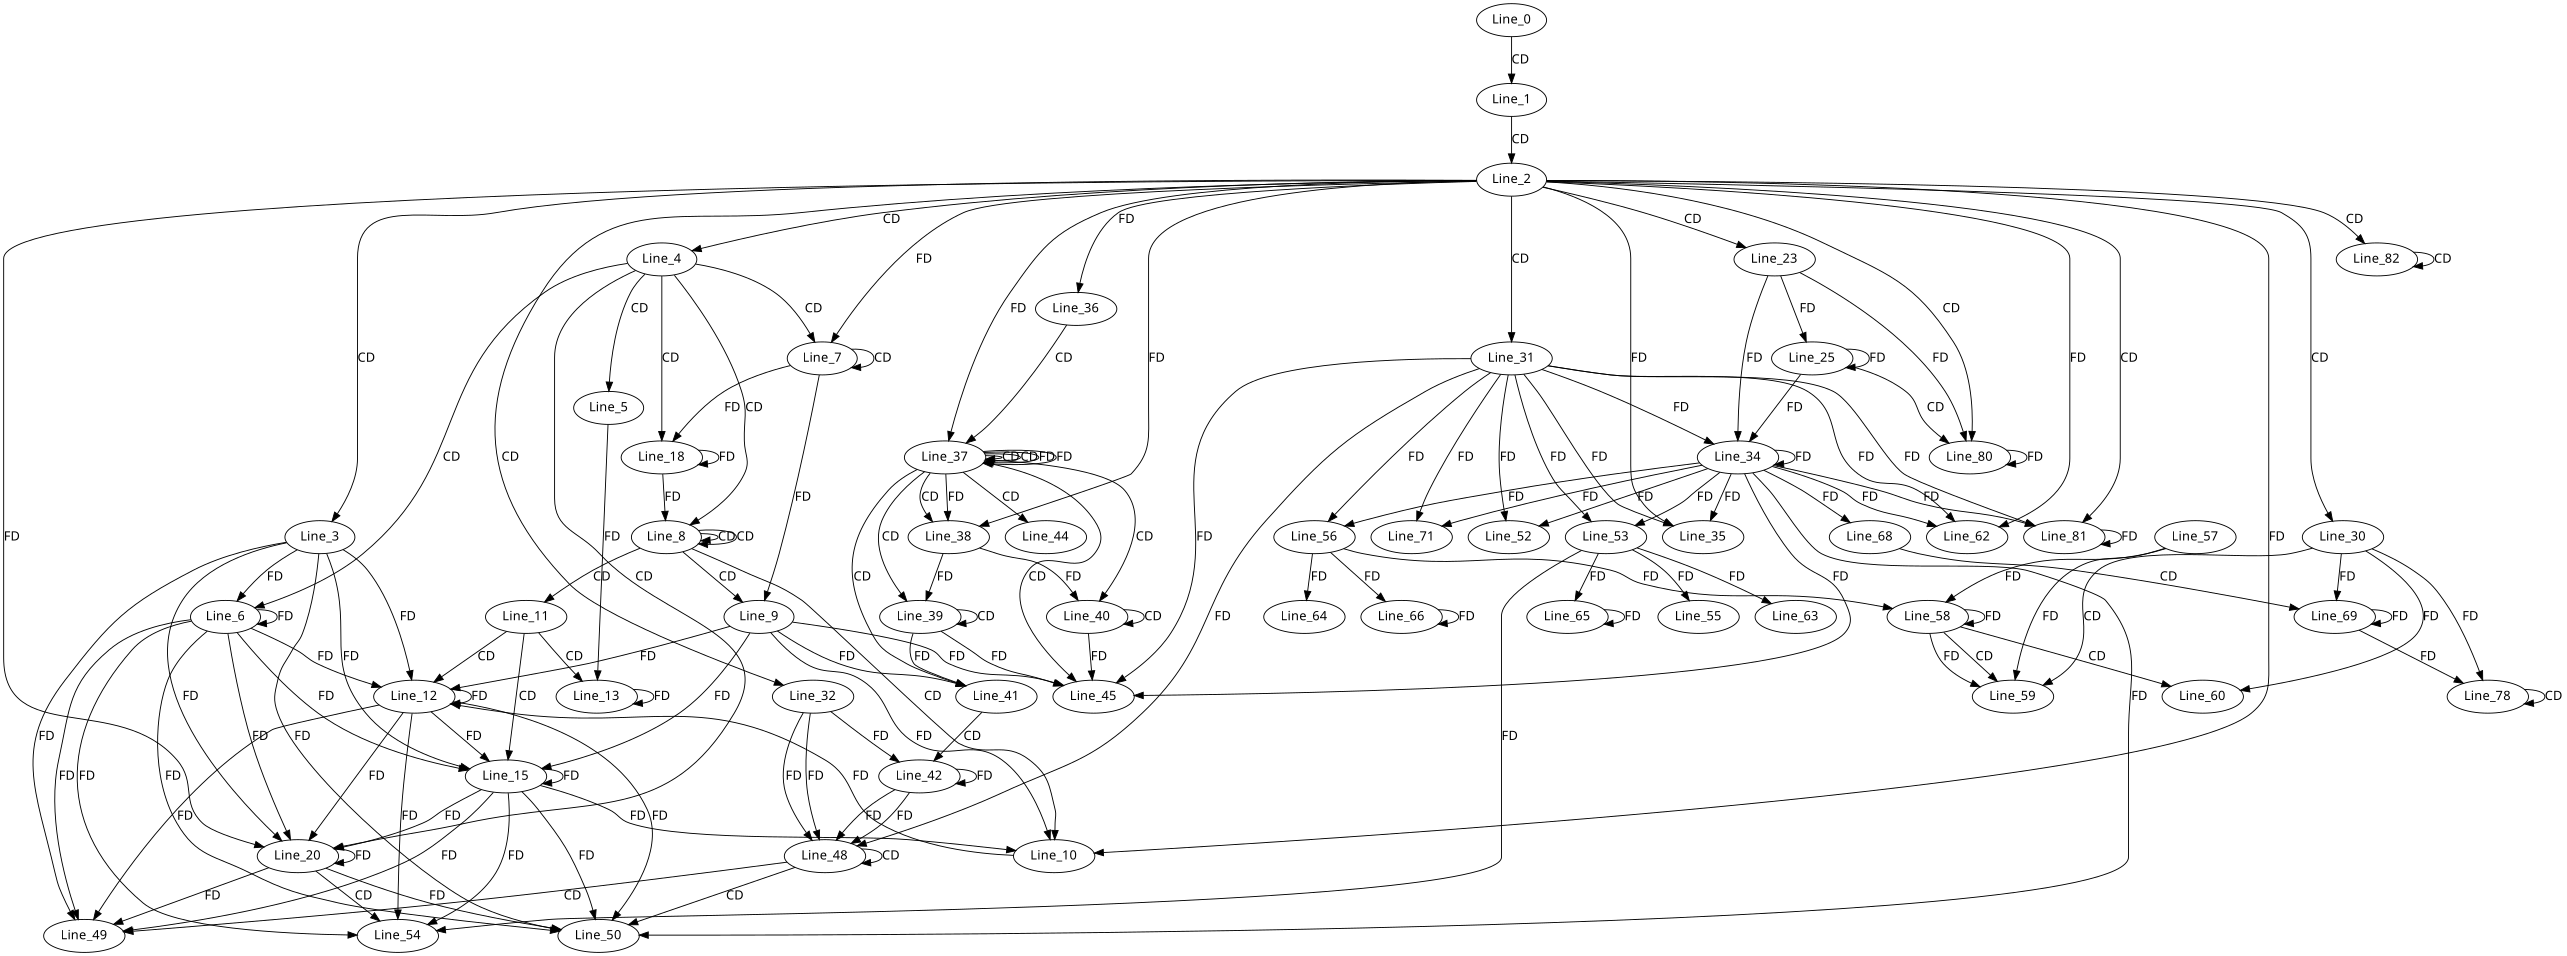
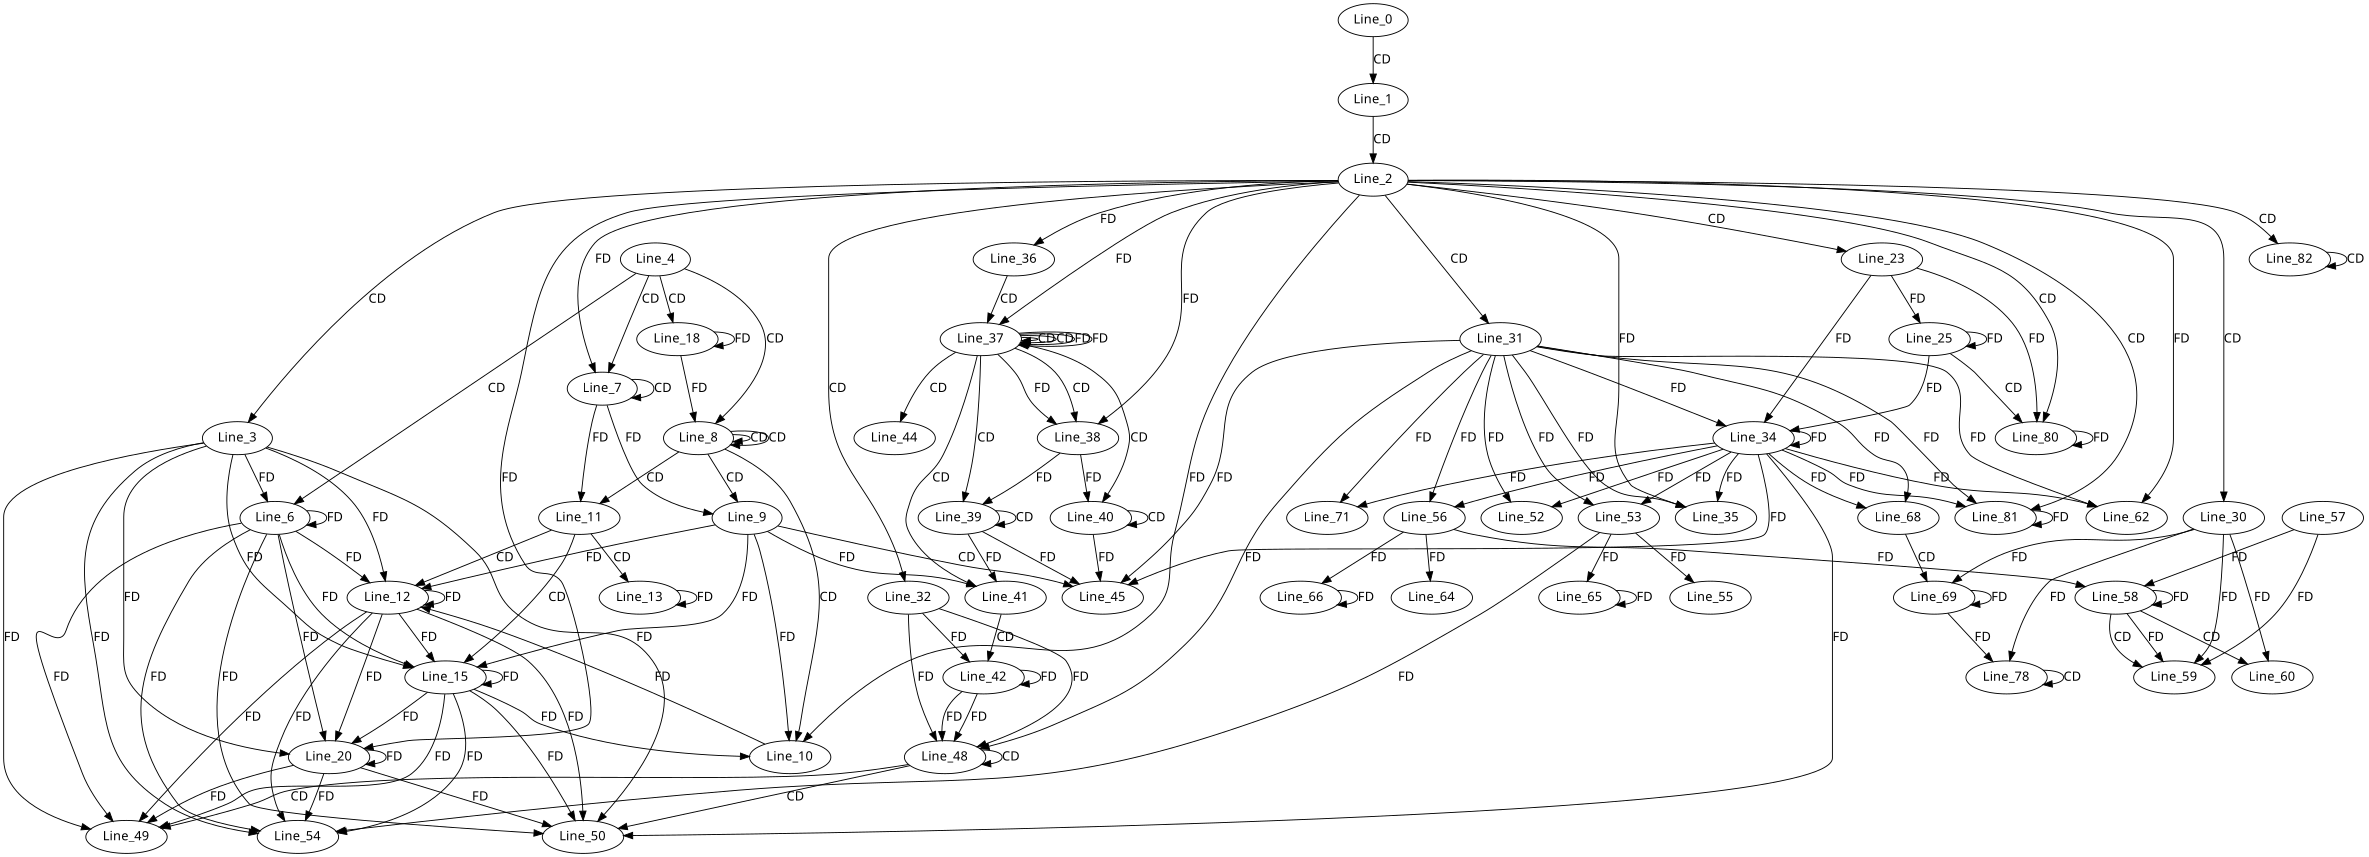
edge "Line_2" -> "Line_4": removed, label "CD"
edge "Line_31" -> "Line_68": added, label "FD"
edge "Line_7" -> "Line_18": now "Line_7" -> "Line_11"
node "Line_5": removed
edge "Line_37" -> "Line_45": removed, label "CD"
node "Line_63": removed
edge "Line_30" -> "Line_59": label "CD" -> "FD"
edge "Line_4" -> "Line_20": removed, label "CD"
edge "Line_3" -> "Line_54": added, label "FD"
edge "Line_9" -> "Line_45": label "FD" -> "CD"
edge "Line_20" -> "Line_54": label "CD" -> "FD"
